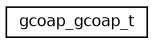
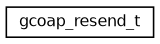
node "gcoap_gcoap_t": label "gcoap_gcoap_t" -> "gcoap_resend_t"
